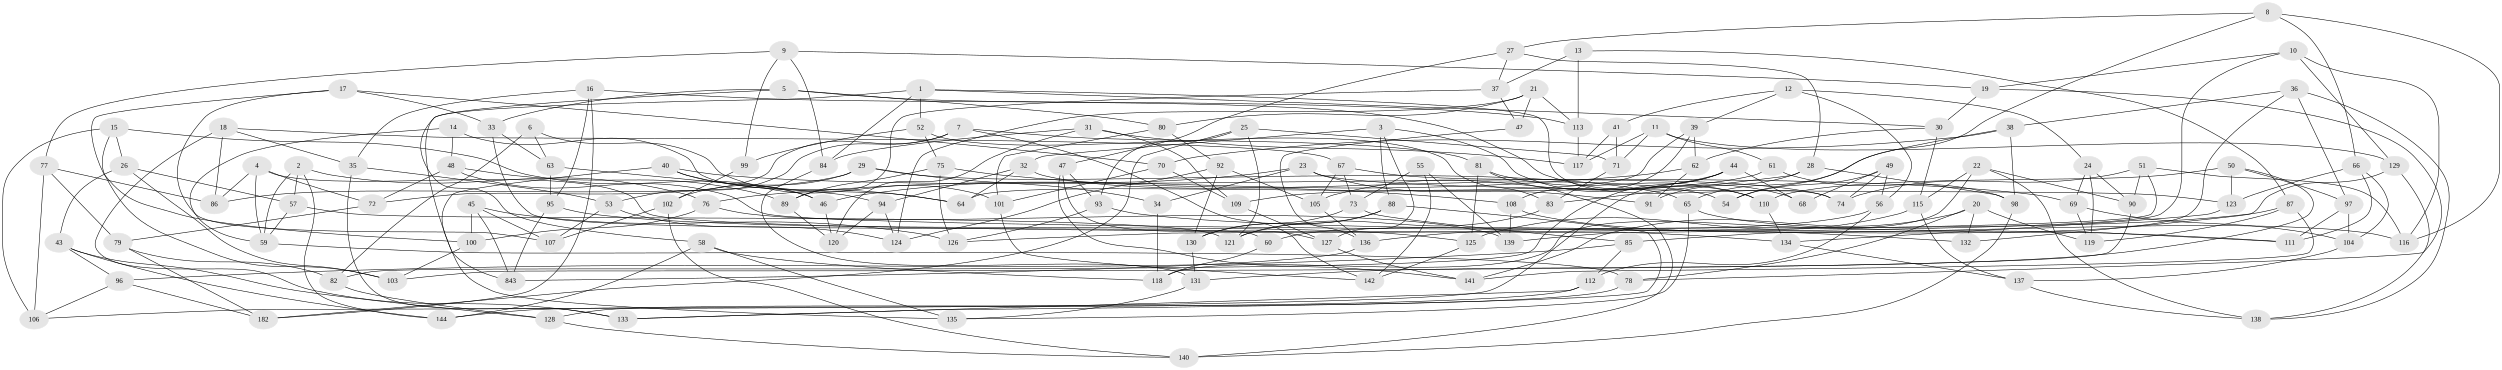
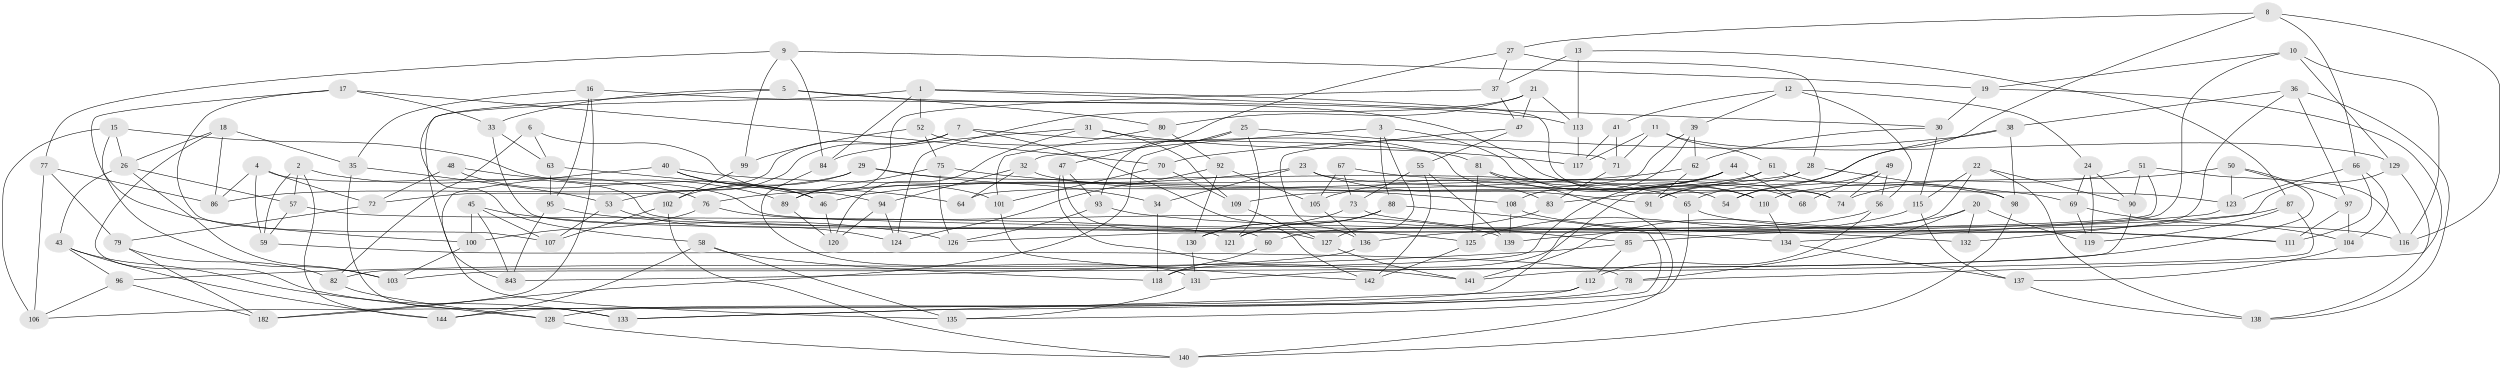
node "14": removed
edge "18" -- "67": now "18" -- "26"
edge "42" -- "55": added
edge "61" -- "91": added
